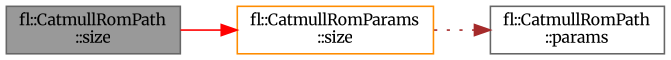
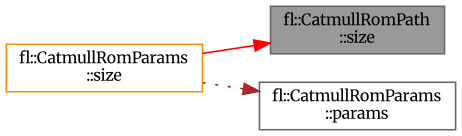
edge "fl::CatmullRomPath ::size" -> "fl::CatmullRomParams ::size": reversed
node "fl::CatmullRomPath ::params": label "fl::CatmullRomPath ::params" -> "fl::CatmullRomParams ::params"
